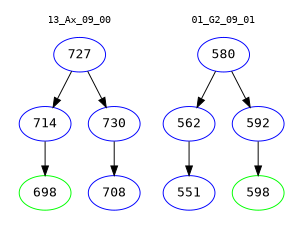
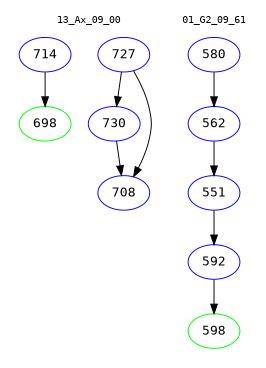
cluster "01_G2_09_01": label "01_G2_09_01" -> "01_G2_09_61"
edge "727" -> "714": now "727" -> "708"
edge "580" -> "592": now "551" -> "592"
